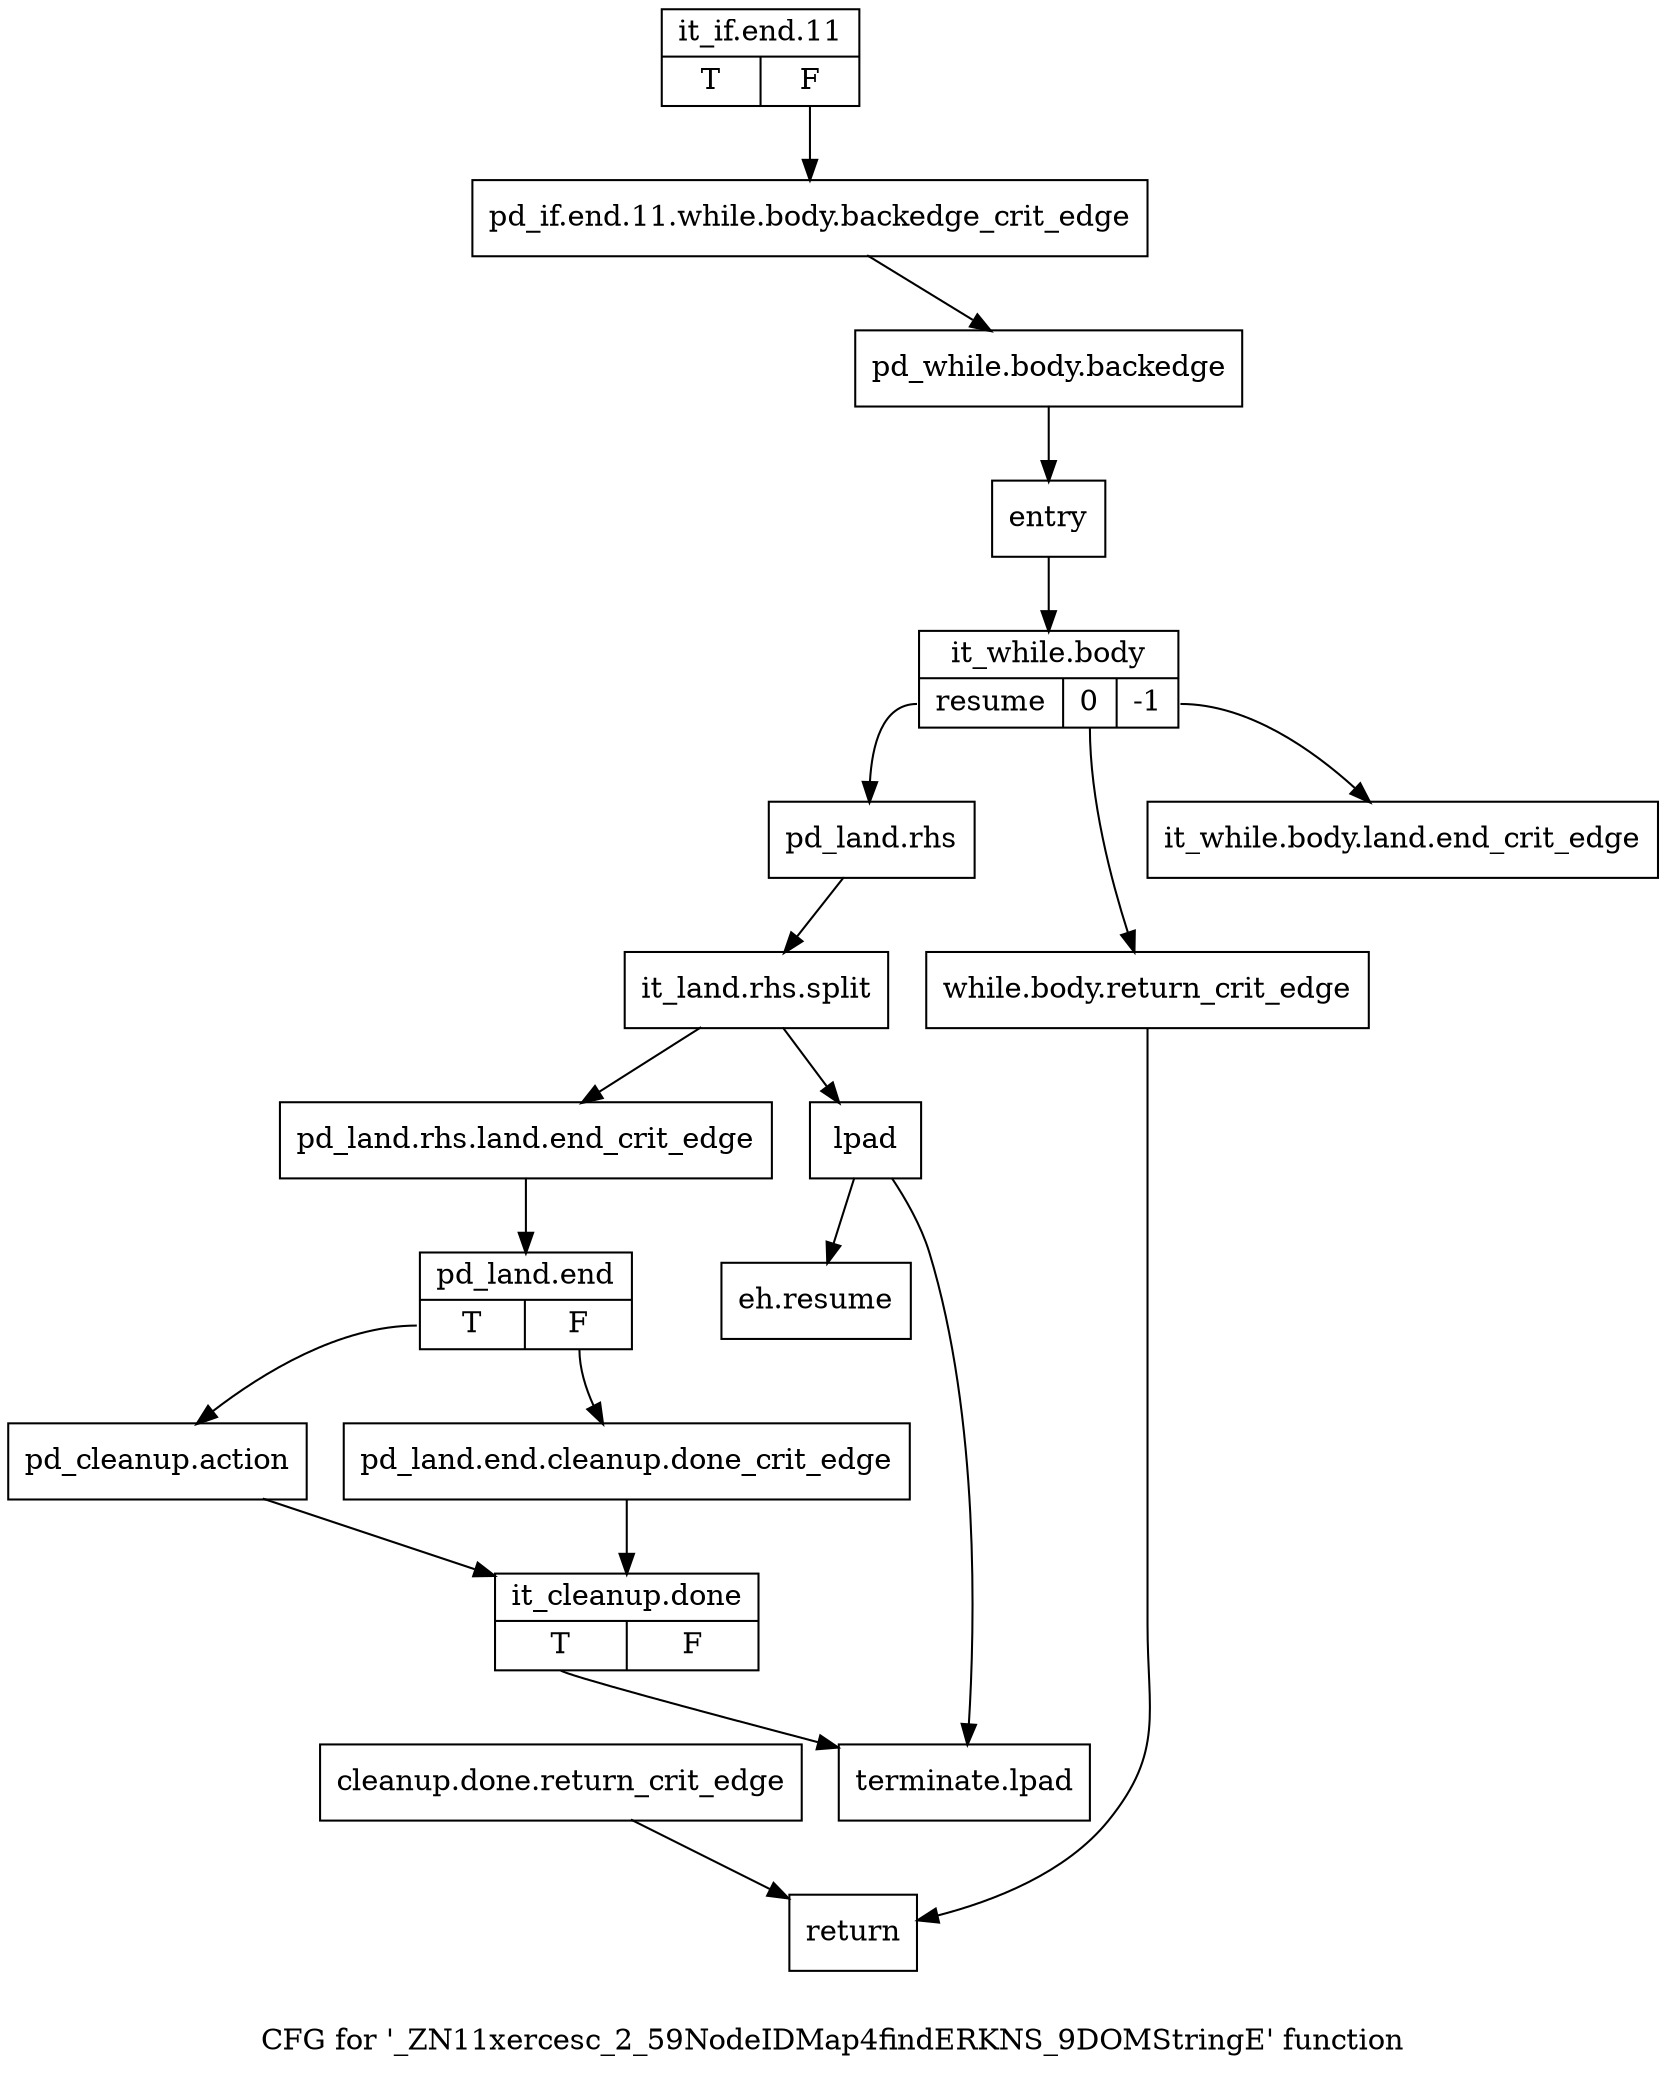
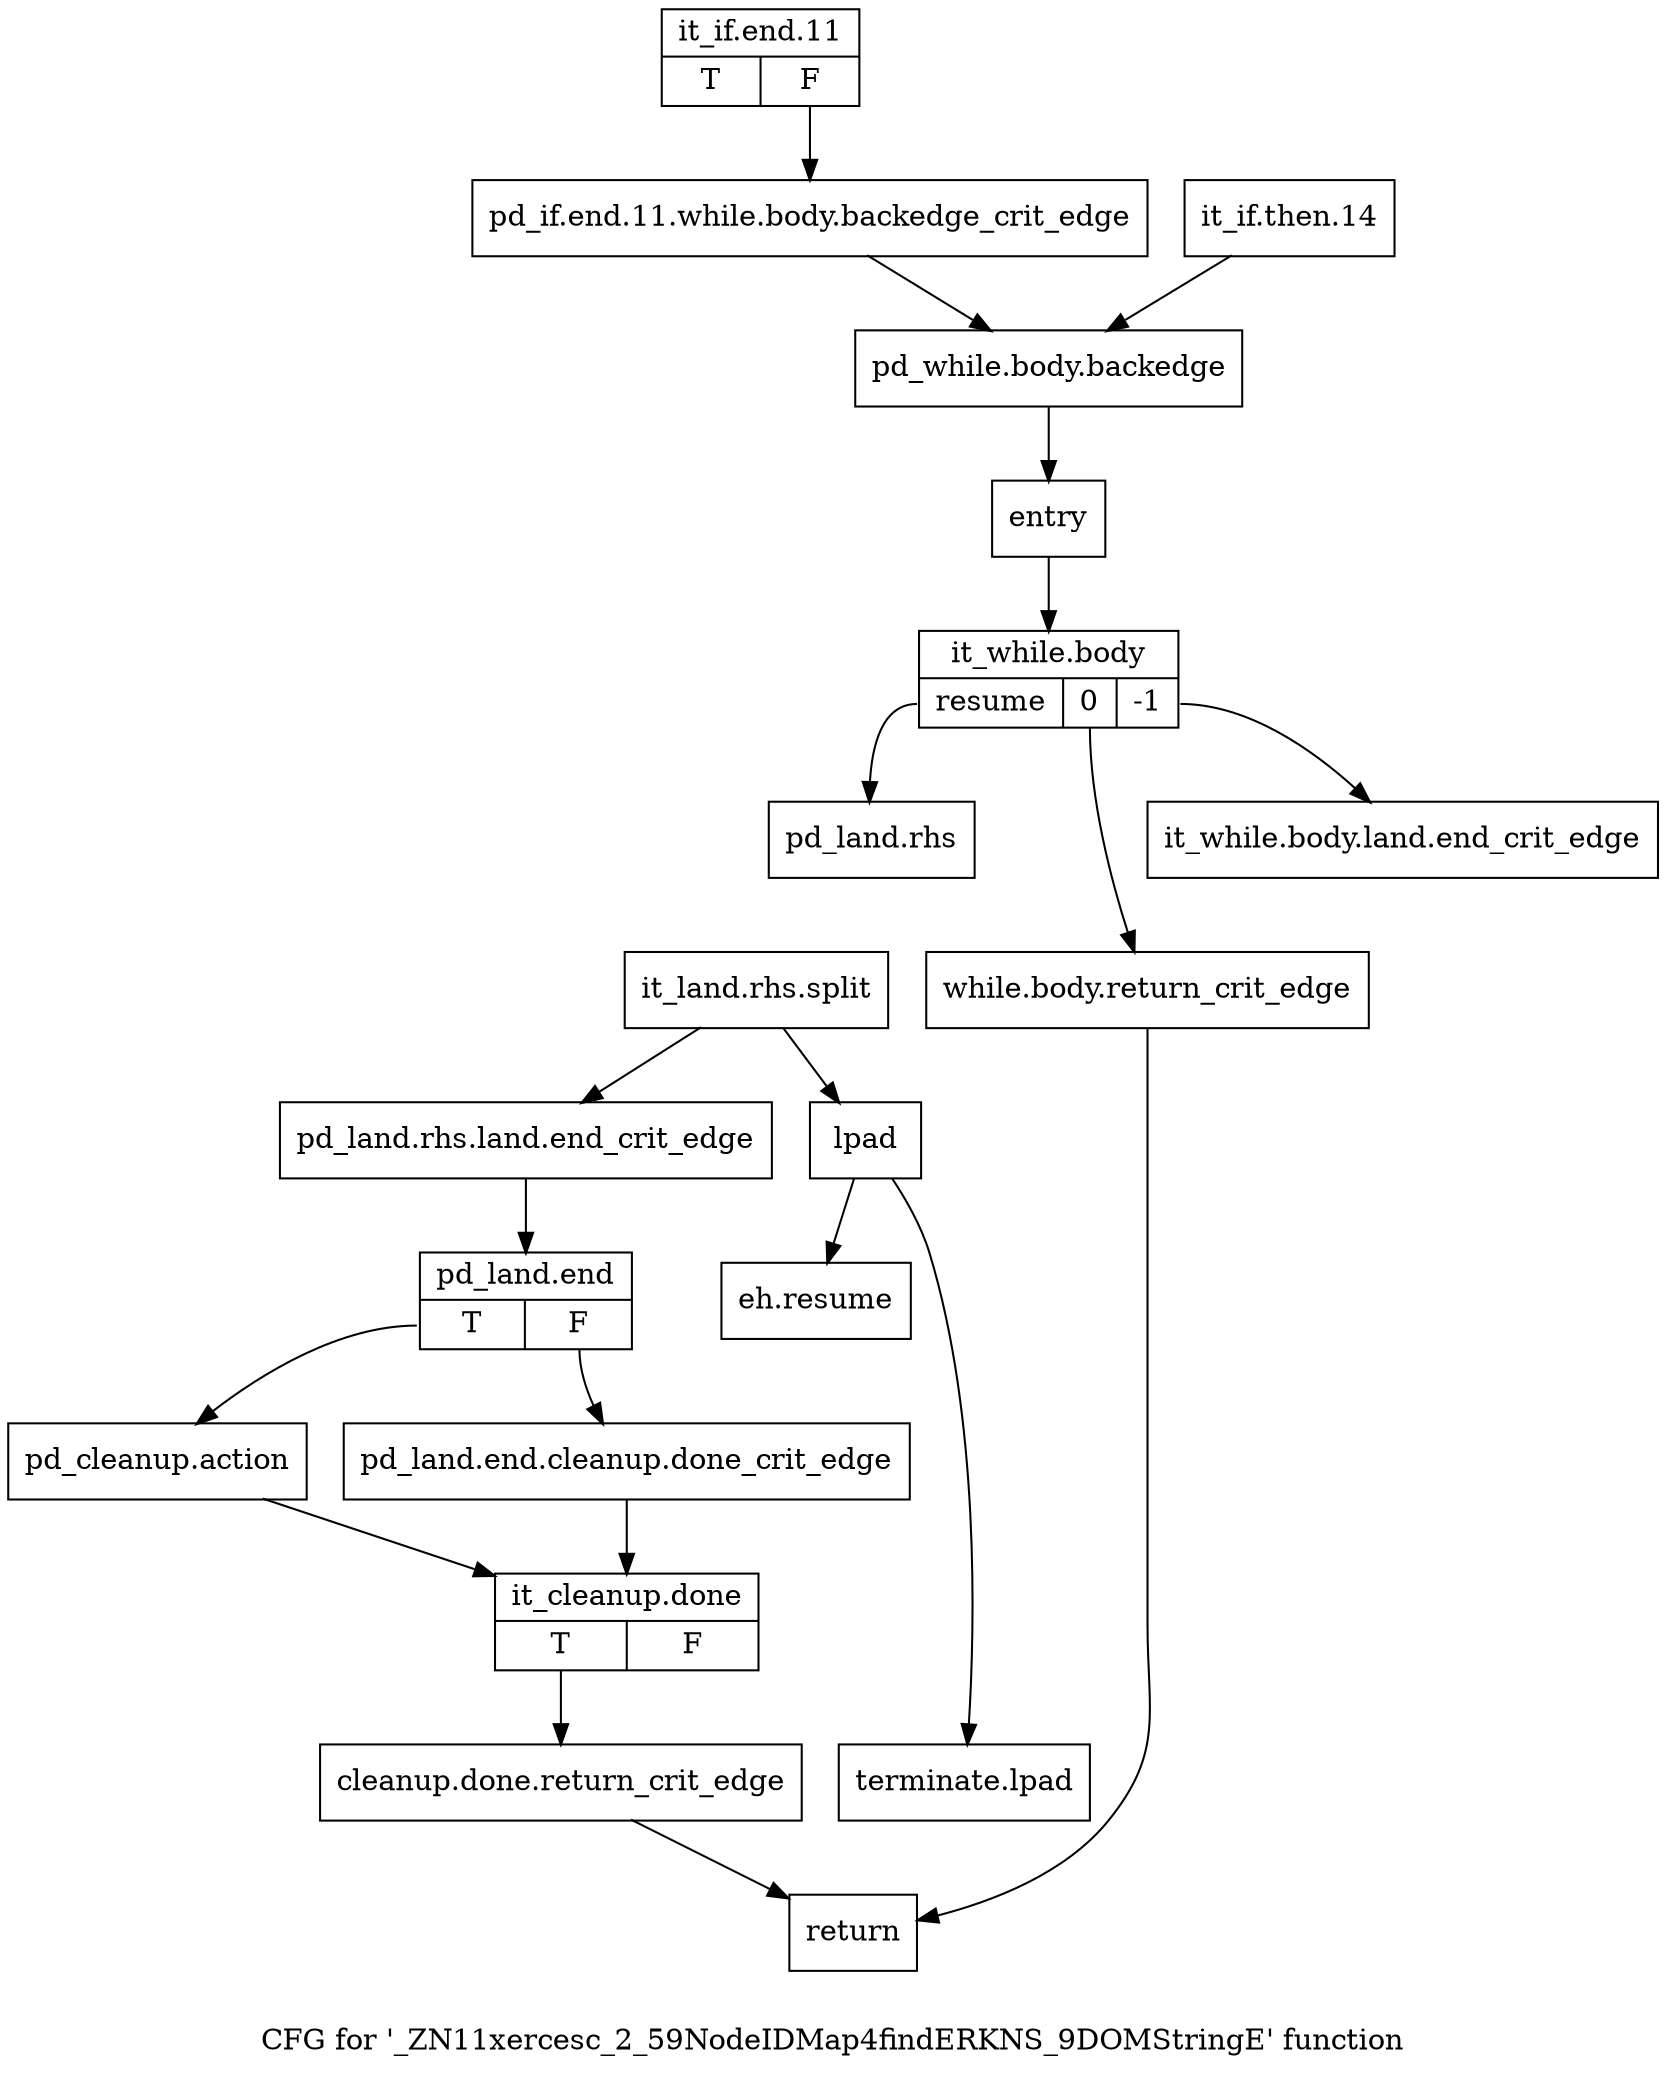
node "it_if.then.14": added
edge "pd_land.rhs" -> "it_land.rhs.split": removed
edge "it_cleanup.done" -> "terminate.lpad": now "it_cleanup.done" -> "cleanup.done.return_crit_edge"
